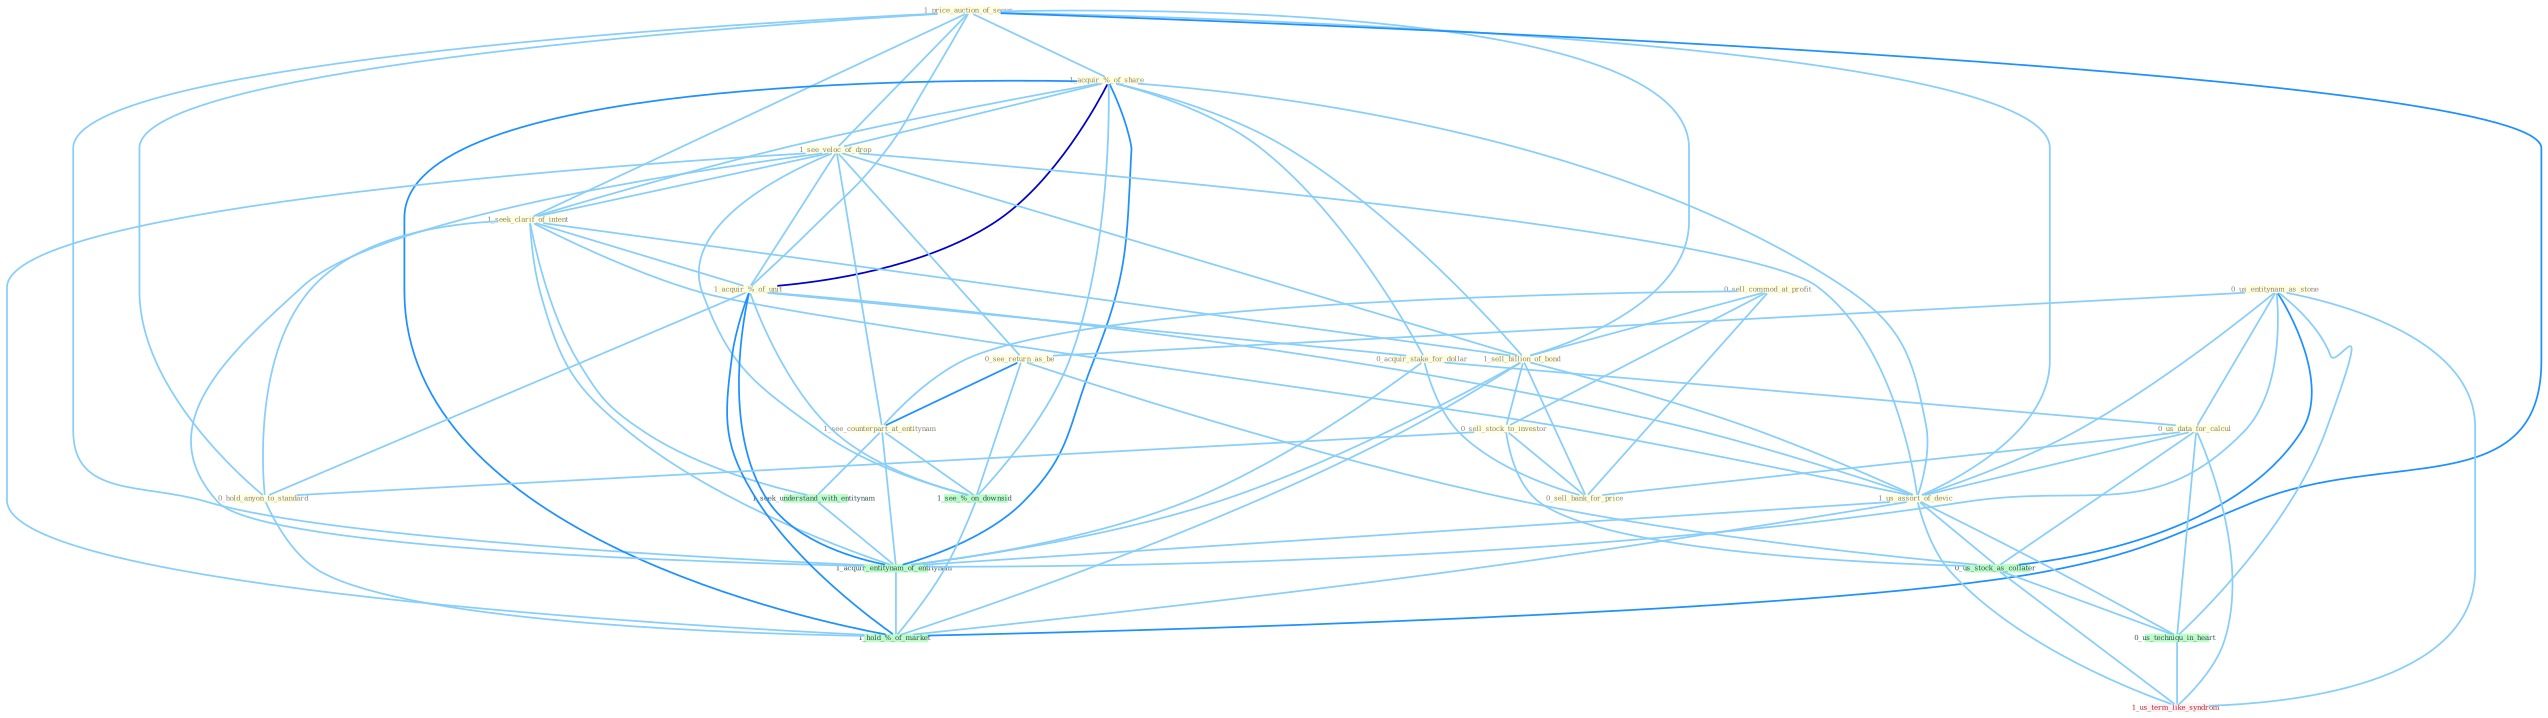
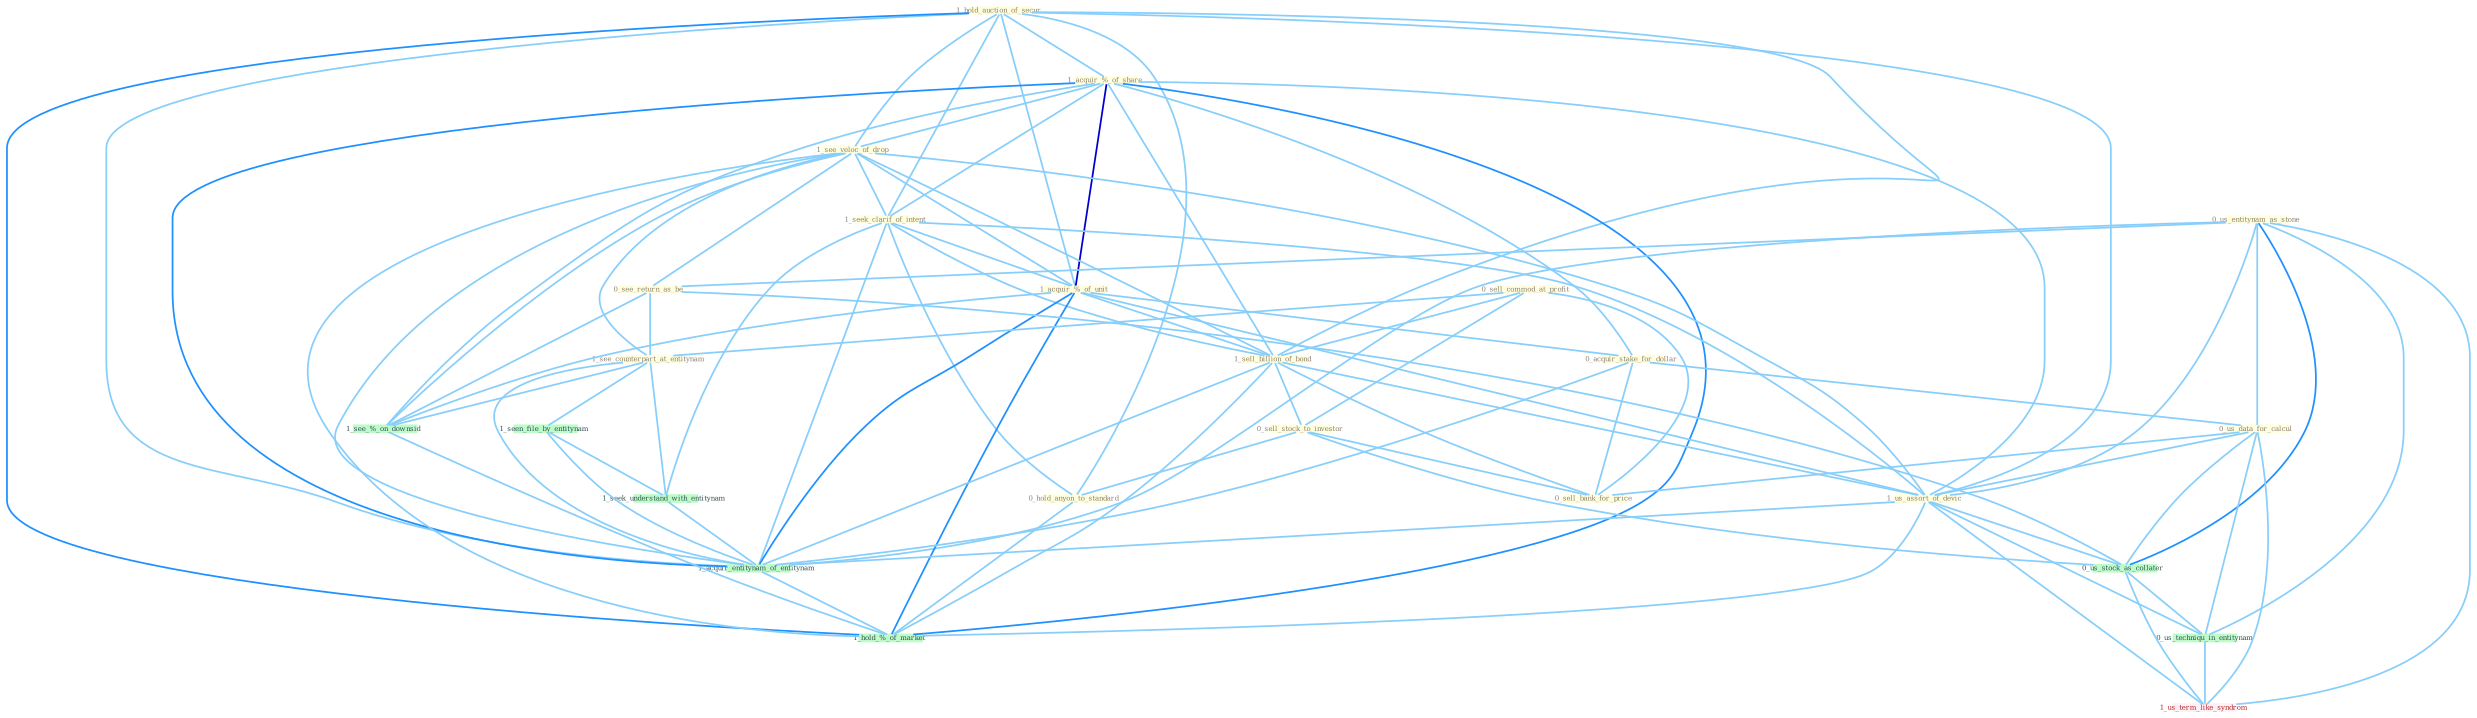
node "1_price_auction_of_secur": label "1_price_auction_of_secur" -> "1_hold_auction_of_secur"
edge "1_acquir_%_of_unit" -- "0_hold_anyon_to_standard": now "1_acquir_%_of_unit" -- "1_sell_billion_of_bond"
edge "0_see_return_as_be" -- "1_see_counterpart_at_entitynam": color #1e90ff -> #87cefa
node "1_seen_file_by_entitynam": added
node "0_us_techniqu_in_heart": label "0_us_techniqu_in_heart" -> "0_us_techniqu_in_entitynam"
